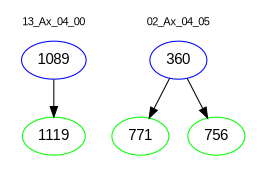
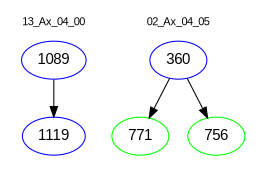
node "1119": color green -> blue
